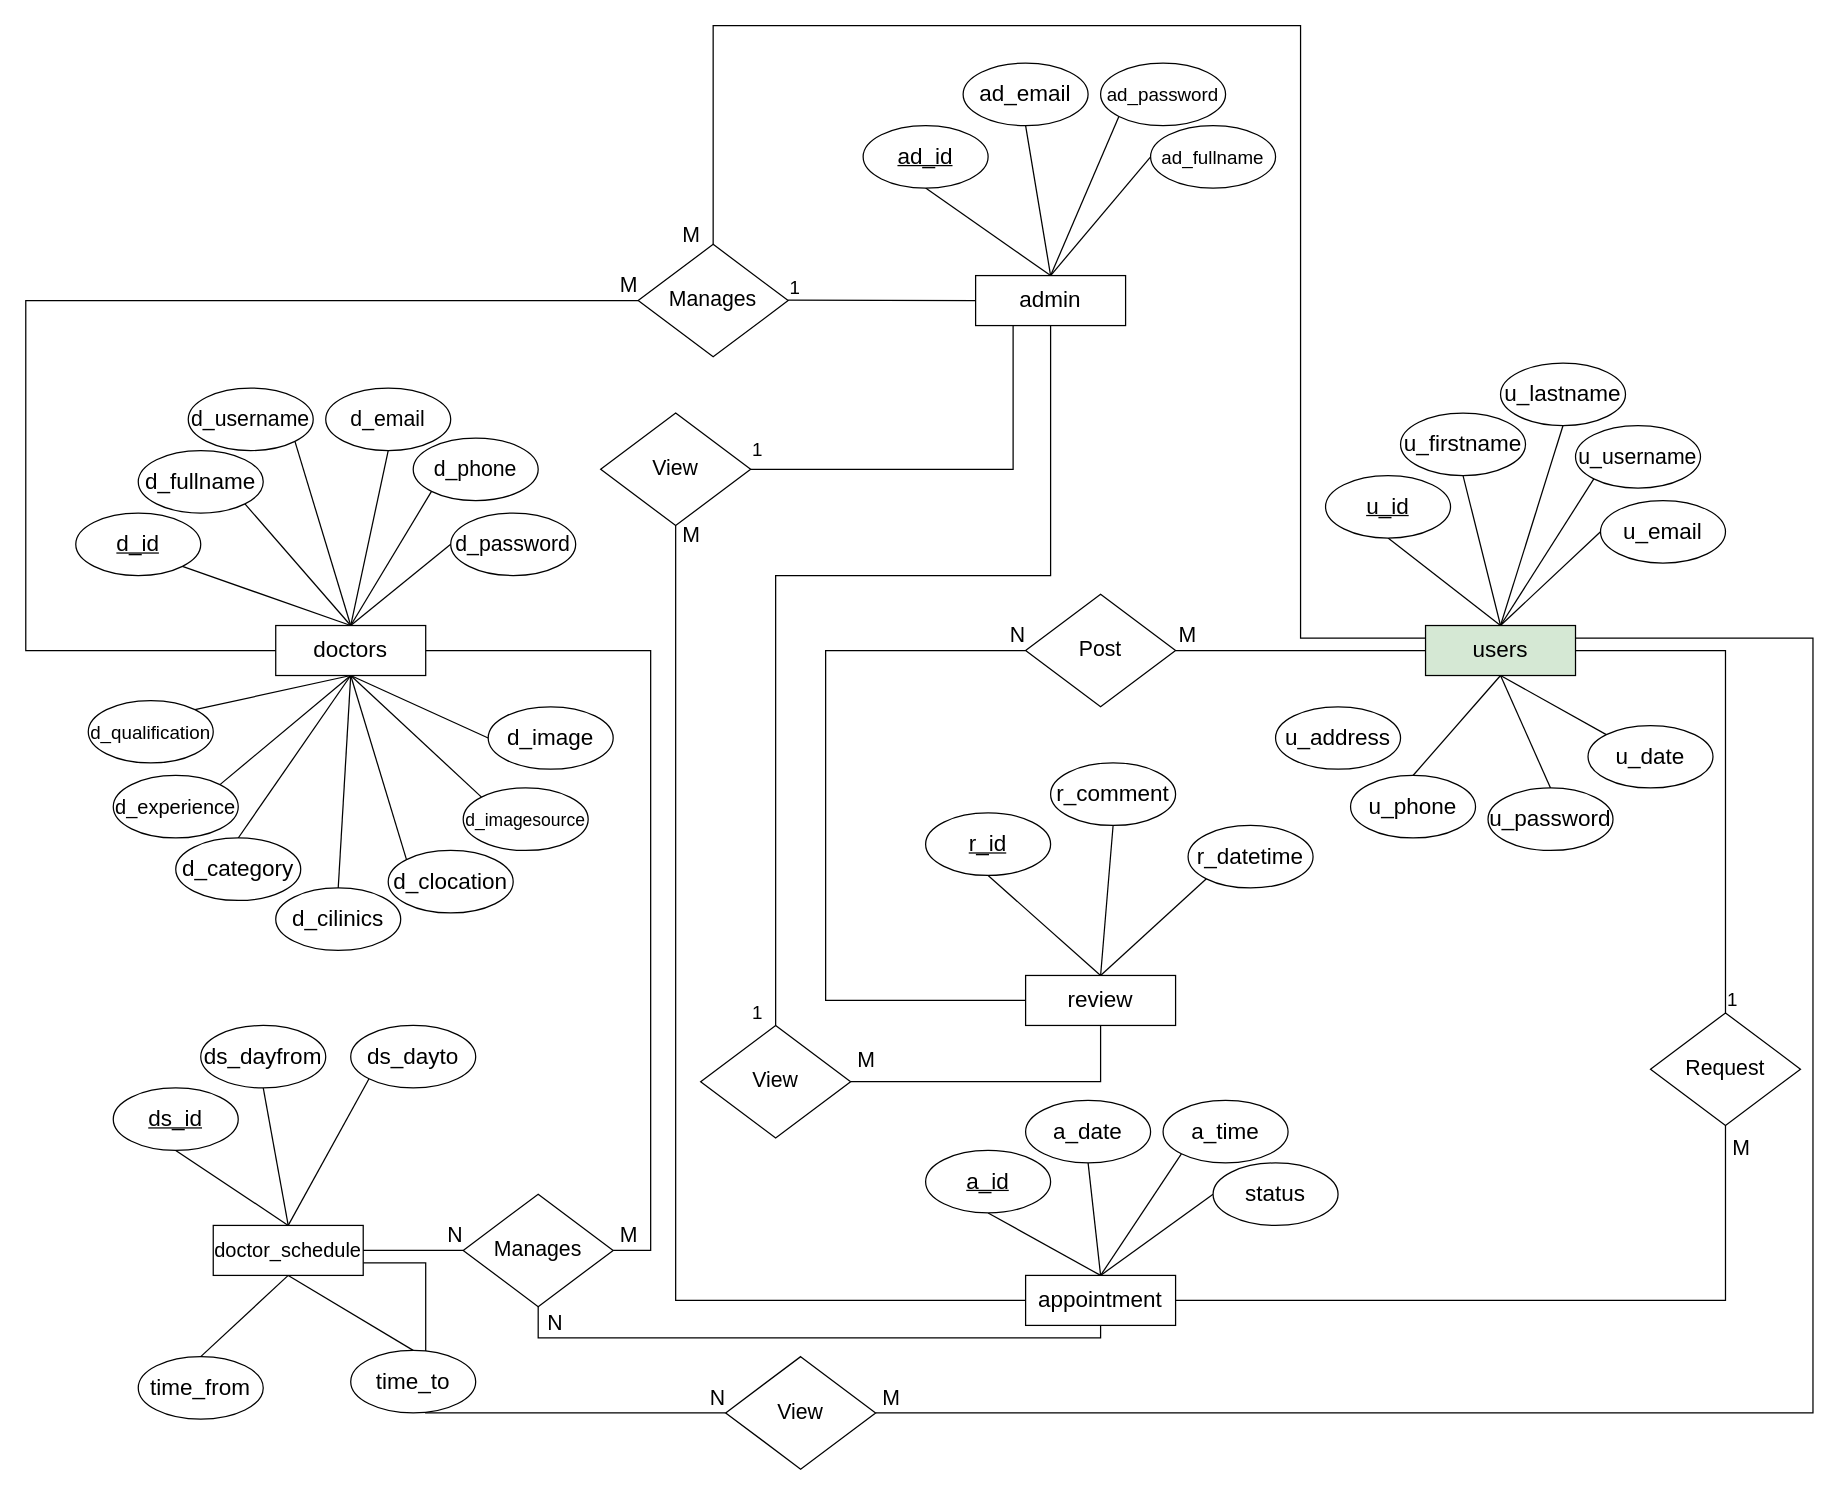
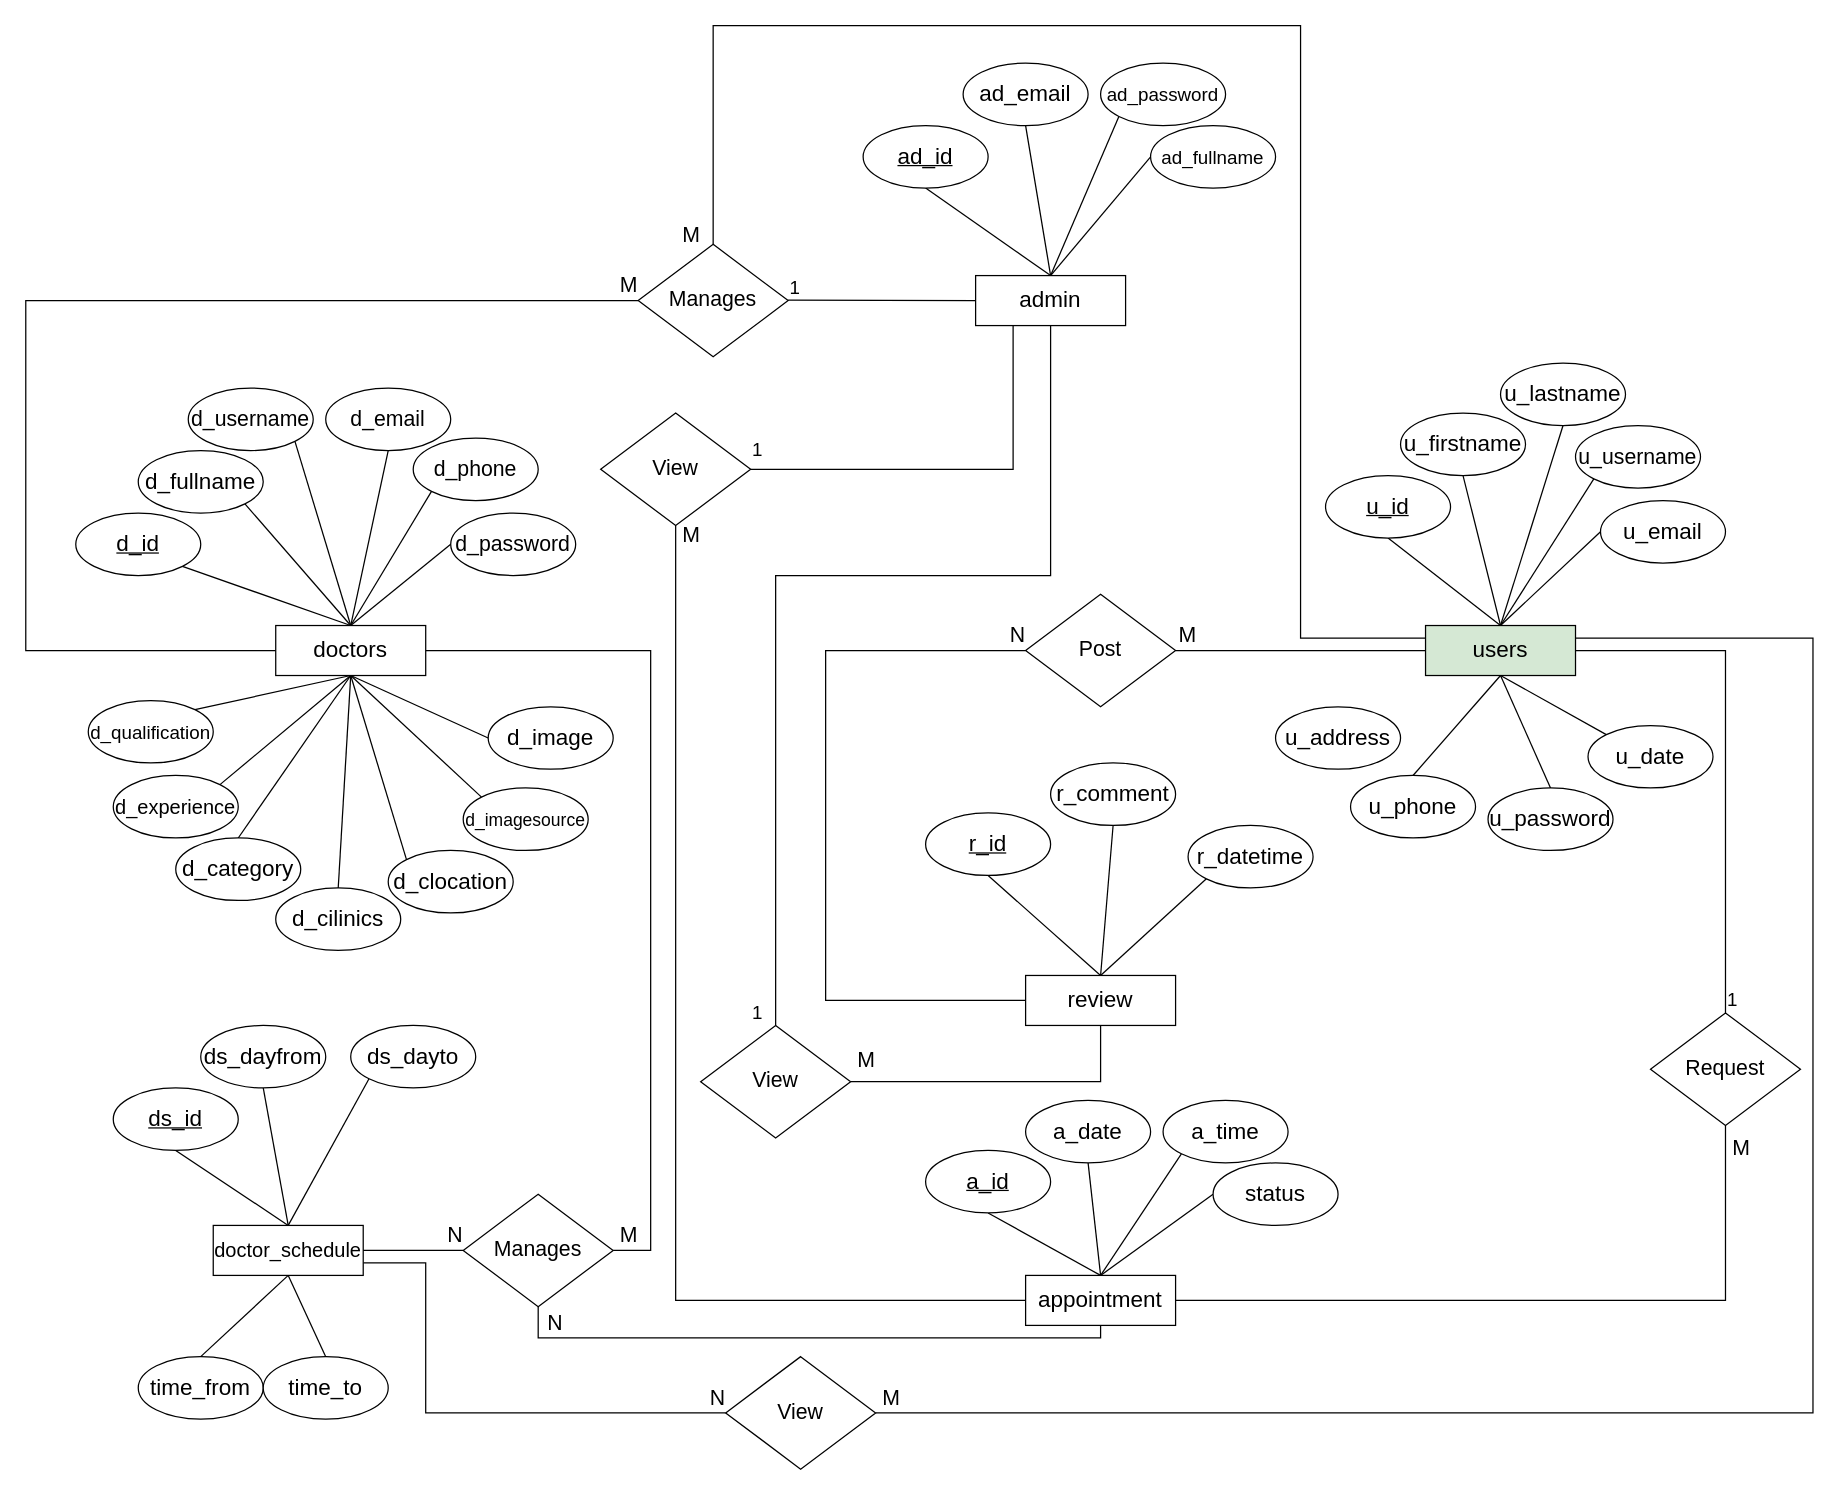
node "time_to": moved (413, 1382) -> (326, 1388)
